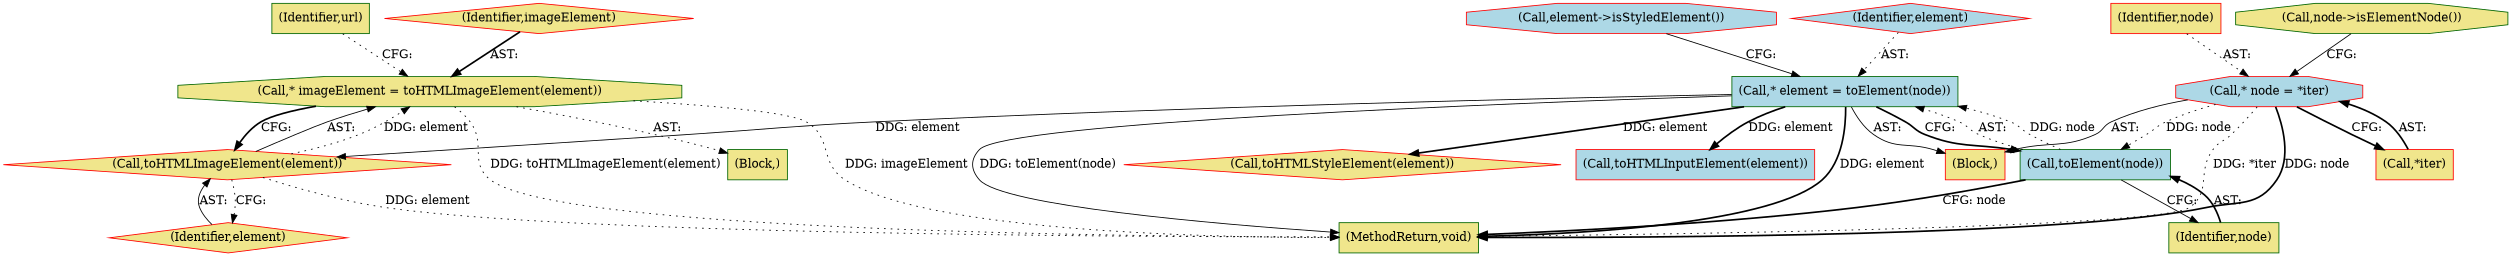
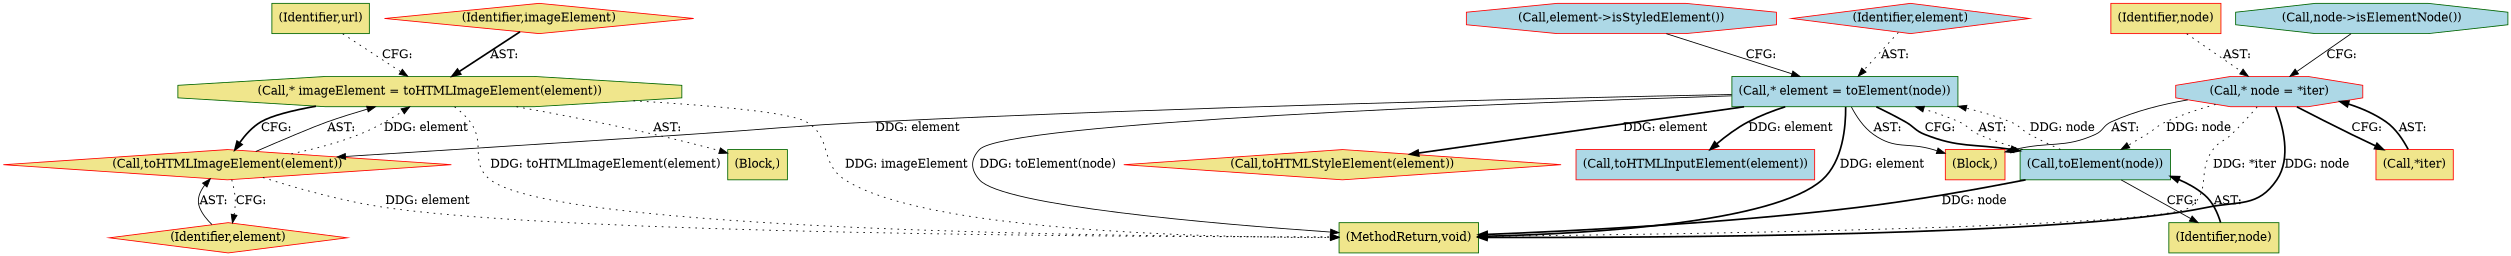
node "(Call,node->isElementNode())": fillcolor khaki -> lightblue
edge "(Call,toElement(node))" -> "(MethodReturn,void)": label "CFG: node" -> "DDG: node"
